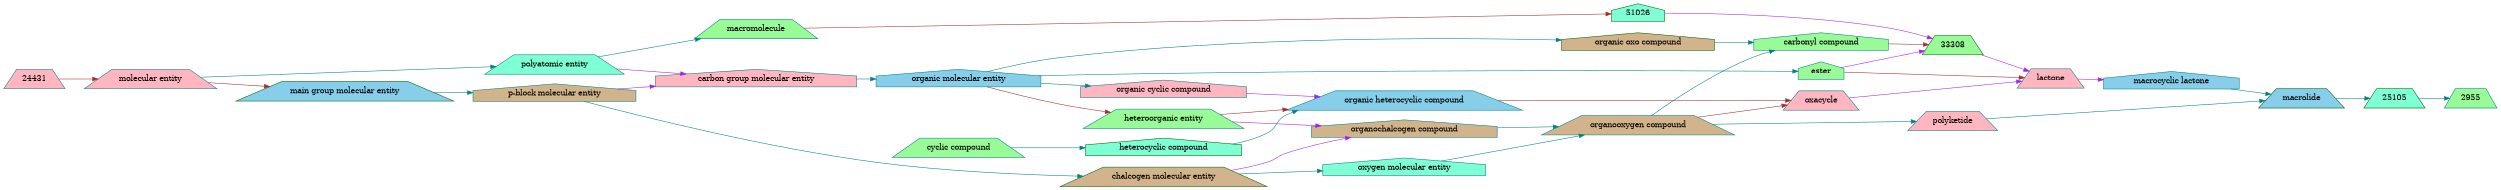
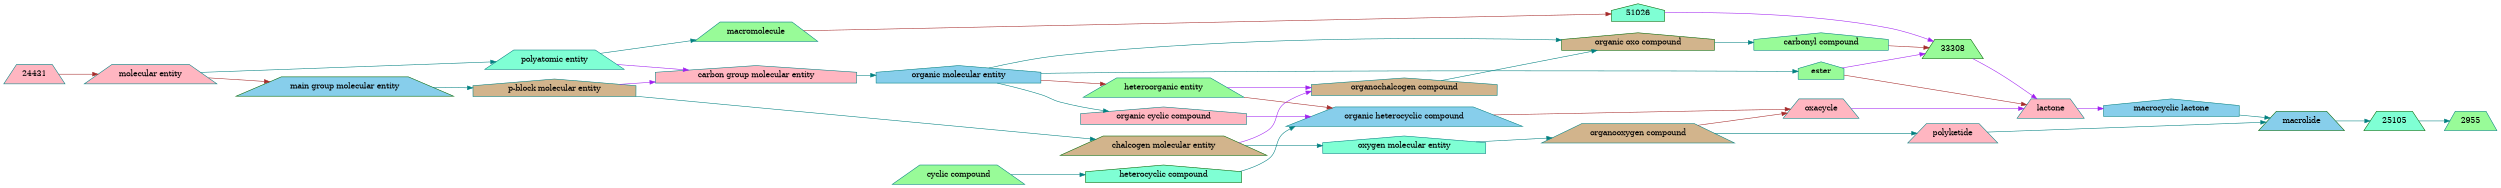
edge "organooxygen compound" -> "carbonyl compound": removed
edge "organochalcogen compound" -> "organooxygen compound": now "organochalcogen compound" -> "organic oxo compound"
